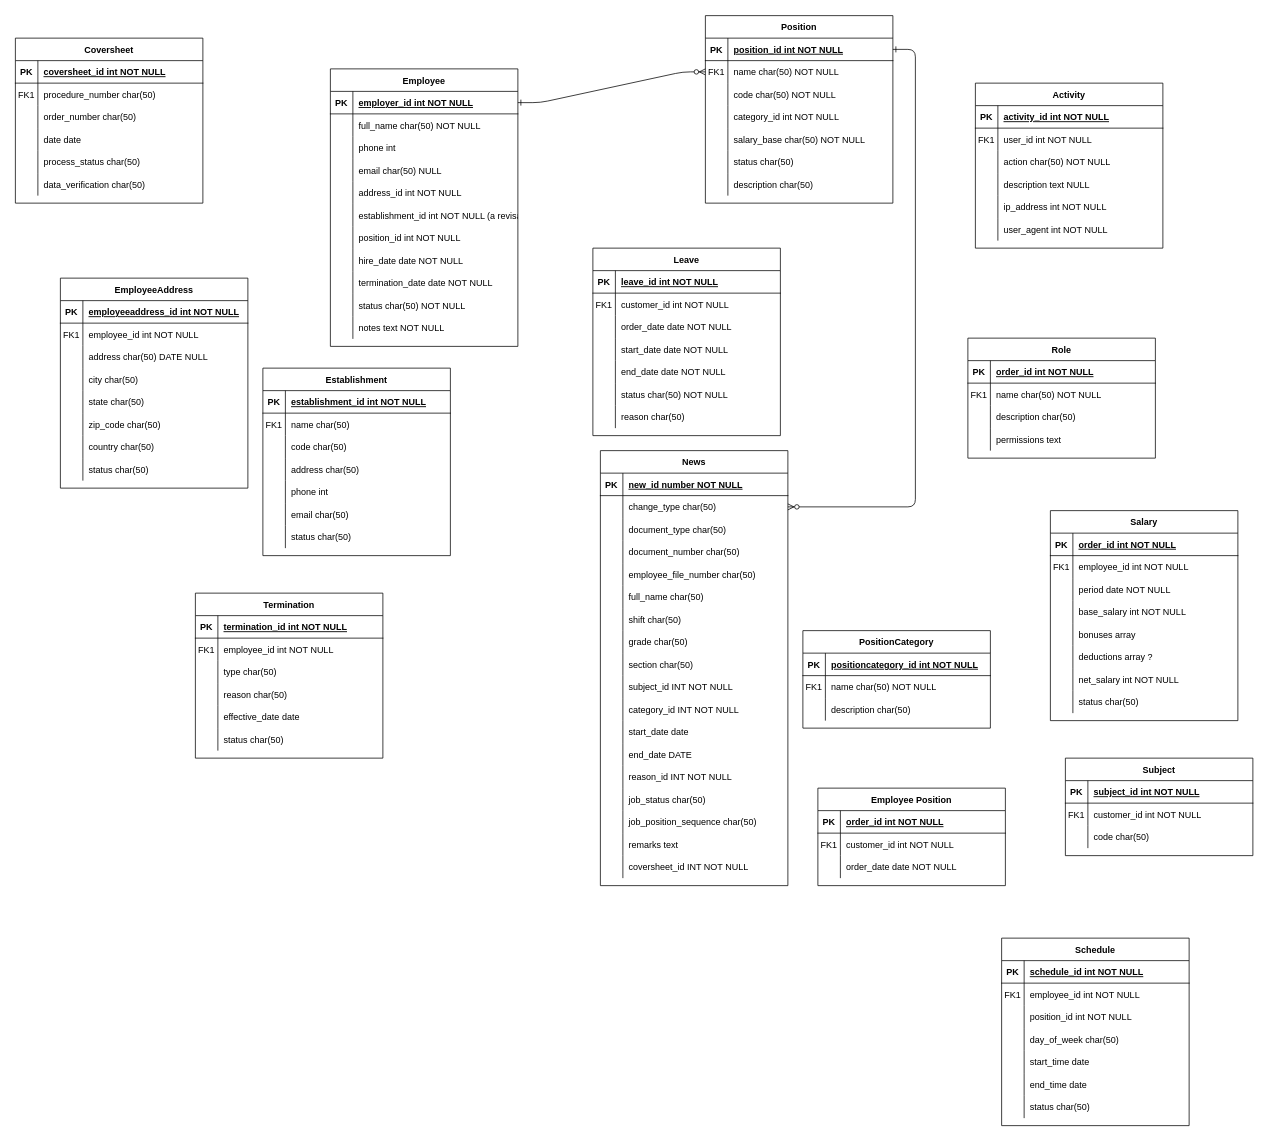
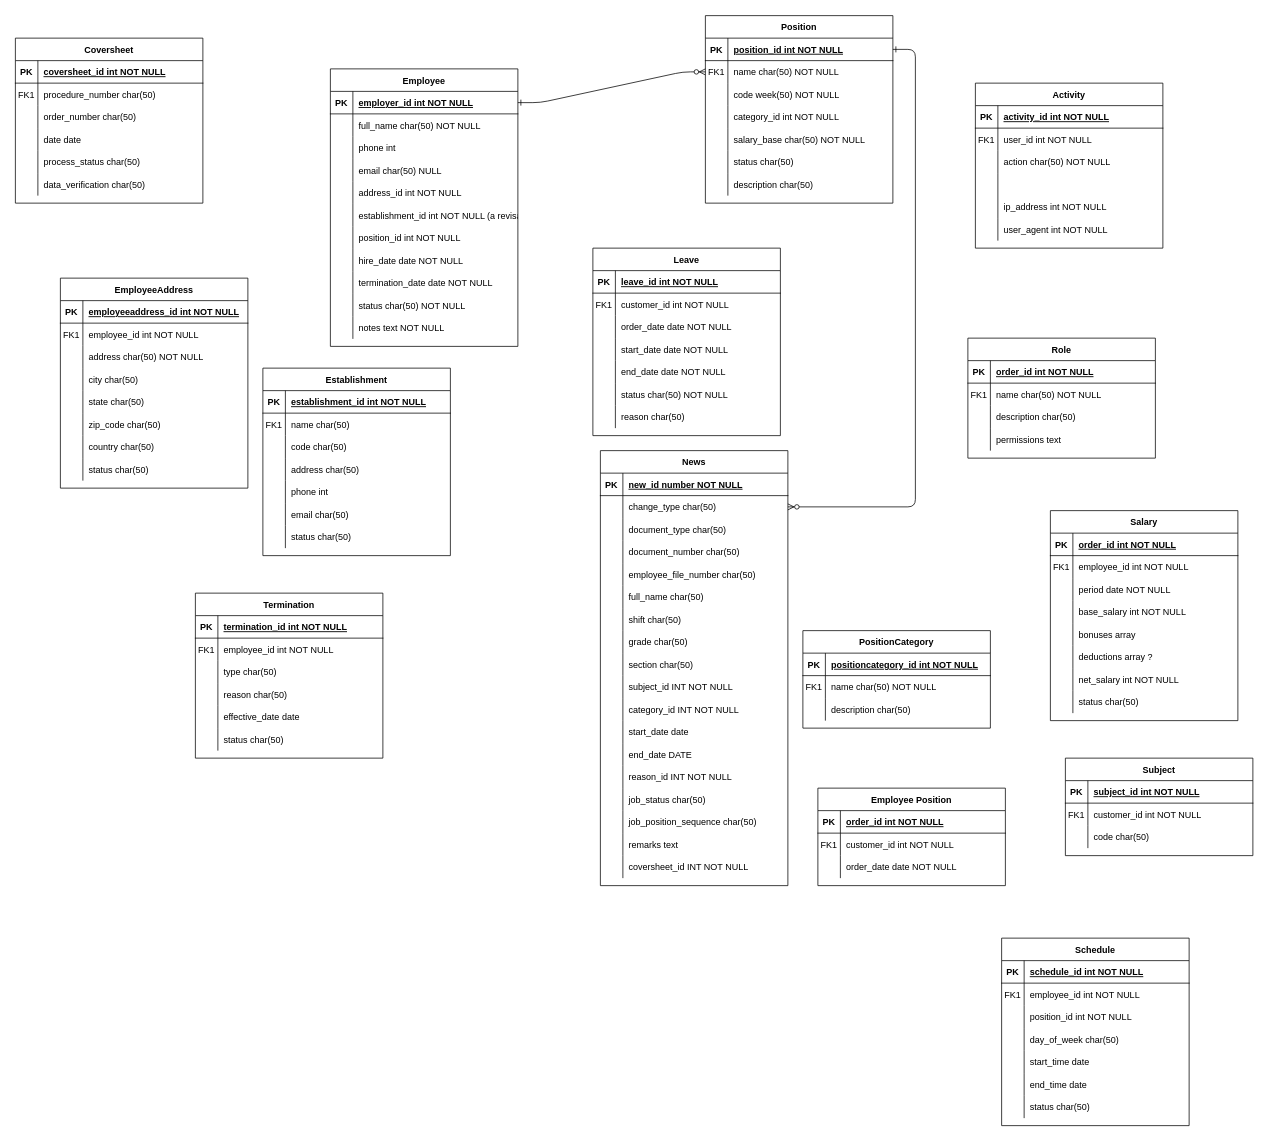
node "code char(50) NOT NULL": label "code char(50) NOT NULL" -> "code week(50) NOT NULL"
node "description text NULL": removed
node "address char(50) DATE NULL": label "address char(50) DATE NULL" -> "address char(50) NOT NULL"
